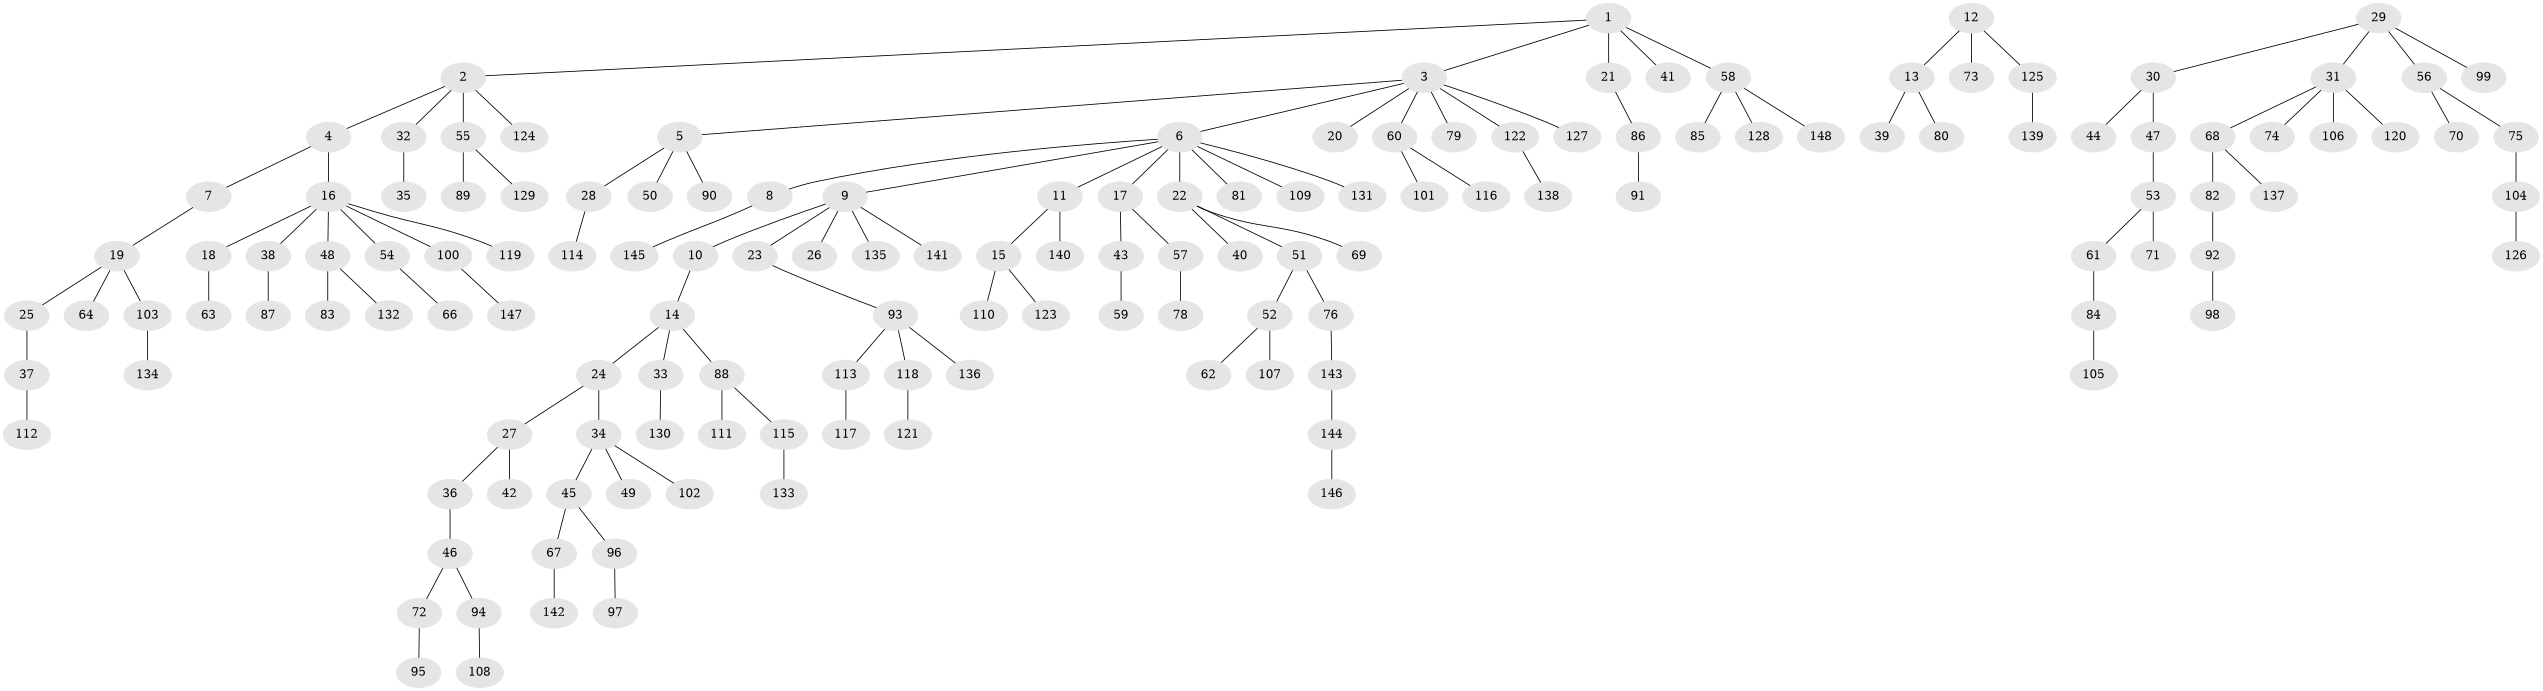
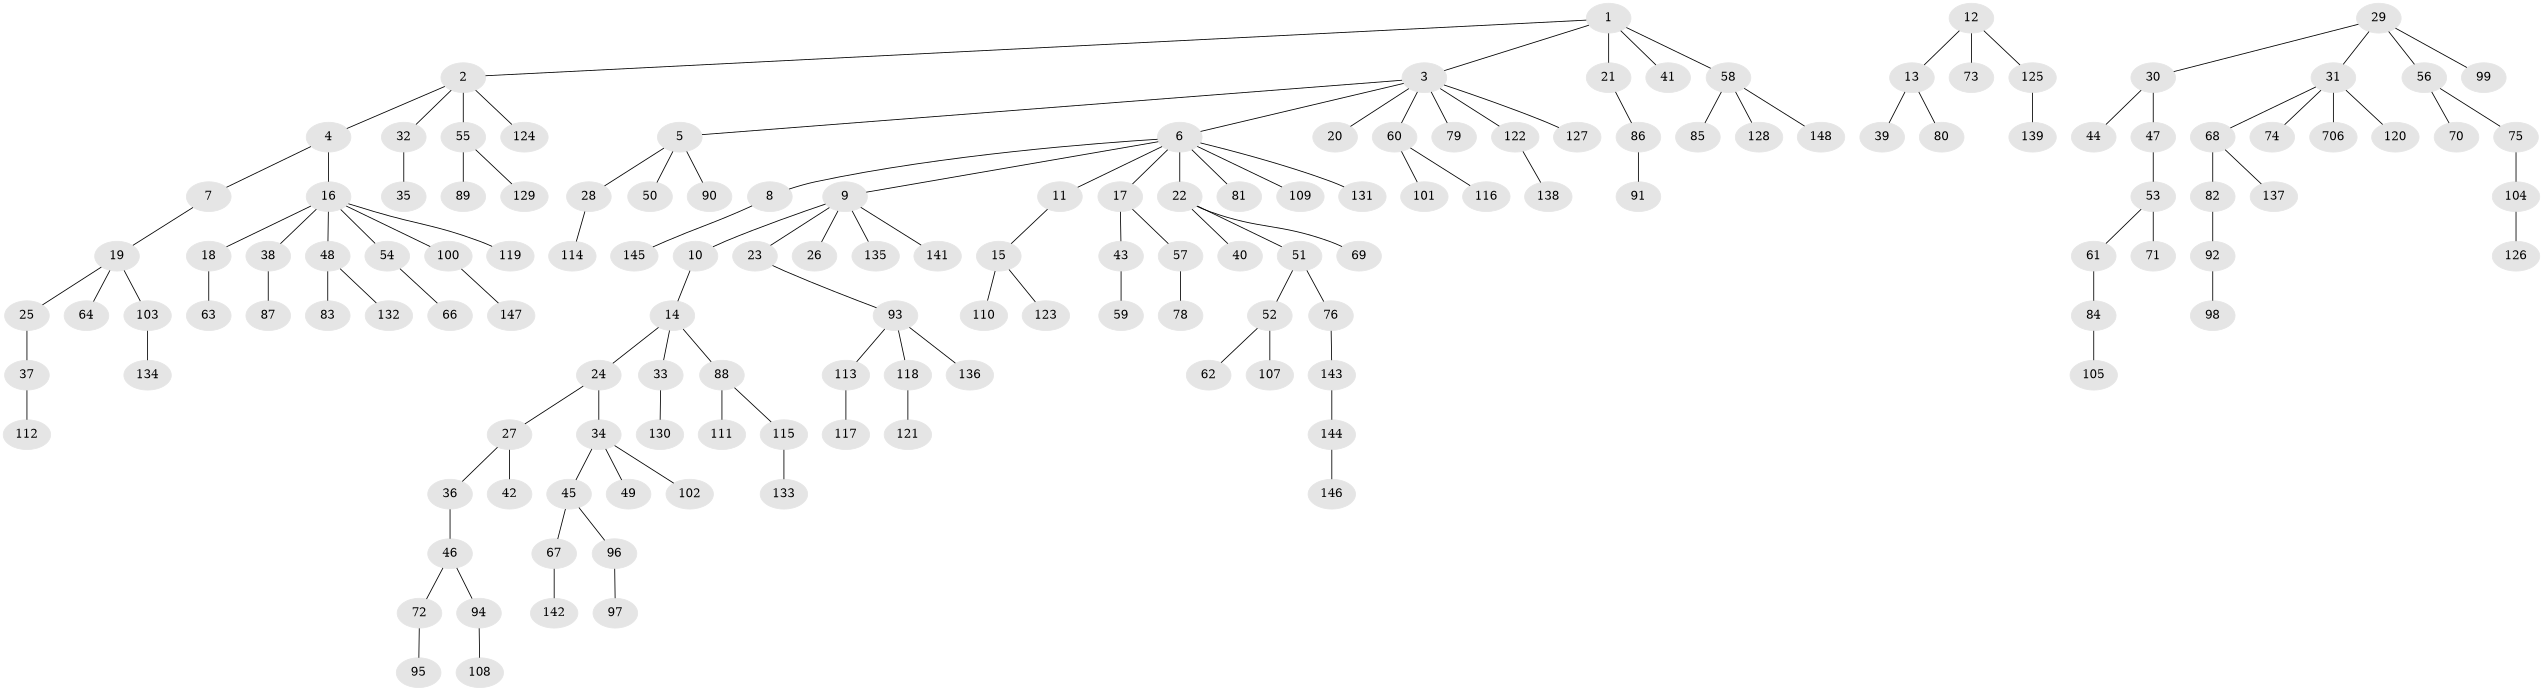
node "106": label "106" -> "706"
node "140": removed
